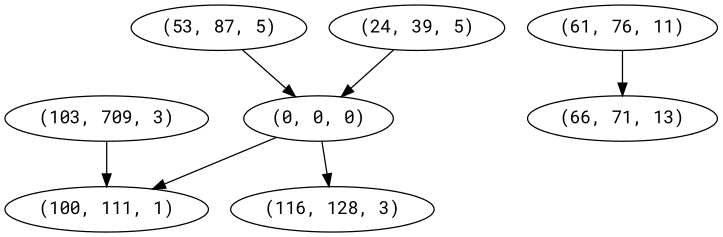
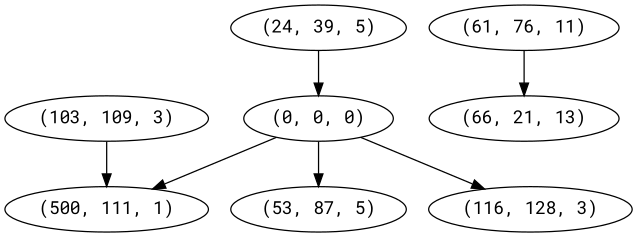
edge "(53, 87, 5)" -> "(0, 0, 0)": reversed
node "(103, 709, 3)": label "(103, 709, 3)" -> "(103, 109, 3)"
node "(66, 71, 13)": label "(66, 71, 13)" -> "(66, 21, 13)"
node "(100, 111, 1)": label "(100, 111, 1)" -> "(500, 111, 1)"
